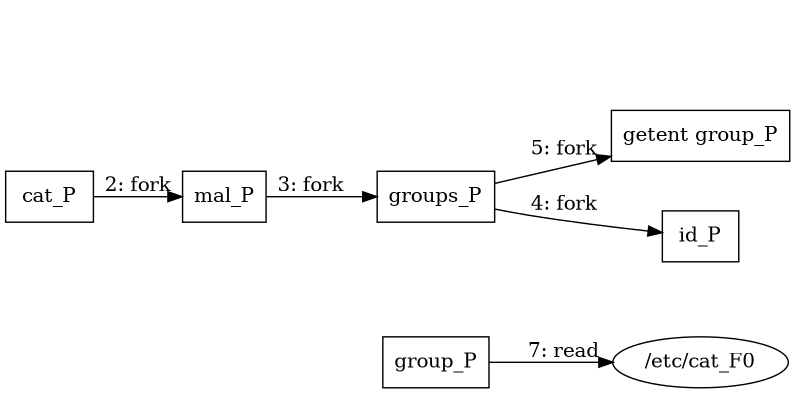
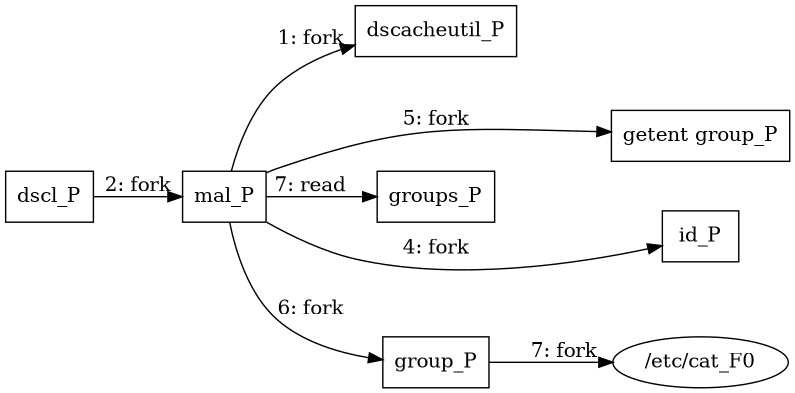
node "dscacheutil_P": added
edge "groups_P" -> "getent group_P": now "mal_P" -> "getent group_P"
edge "mal_P" -> "groups_P": label "3: fork" -> "7: read"
node "cat_P": label "cat_P" -> "dscl_P"
edge "groups_P" -> "id_P": now "mal_P" -> "id_P"
edge "mal_P" -> "group_P": added, label "6: fork"
edge "group_P" -> "/etc/cat_F0": label "7: read" -> "7: fork"
